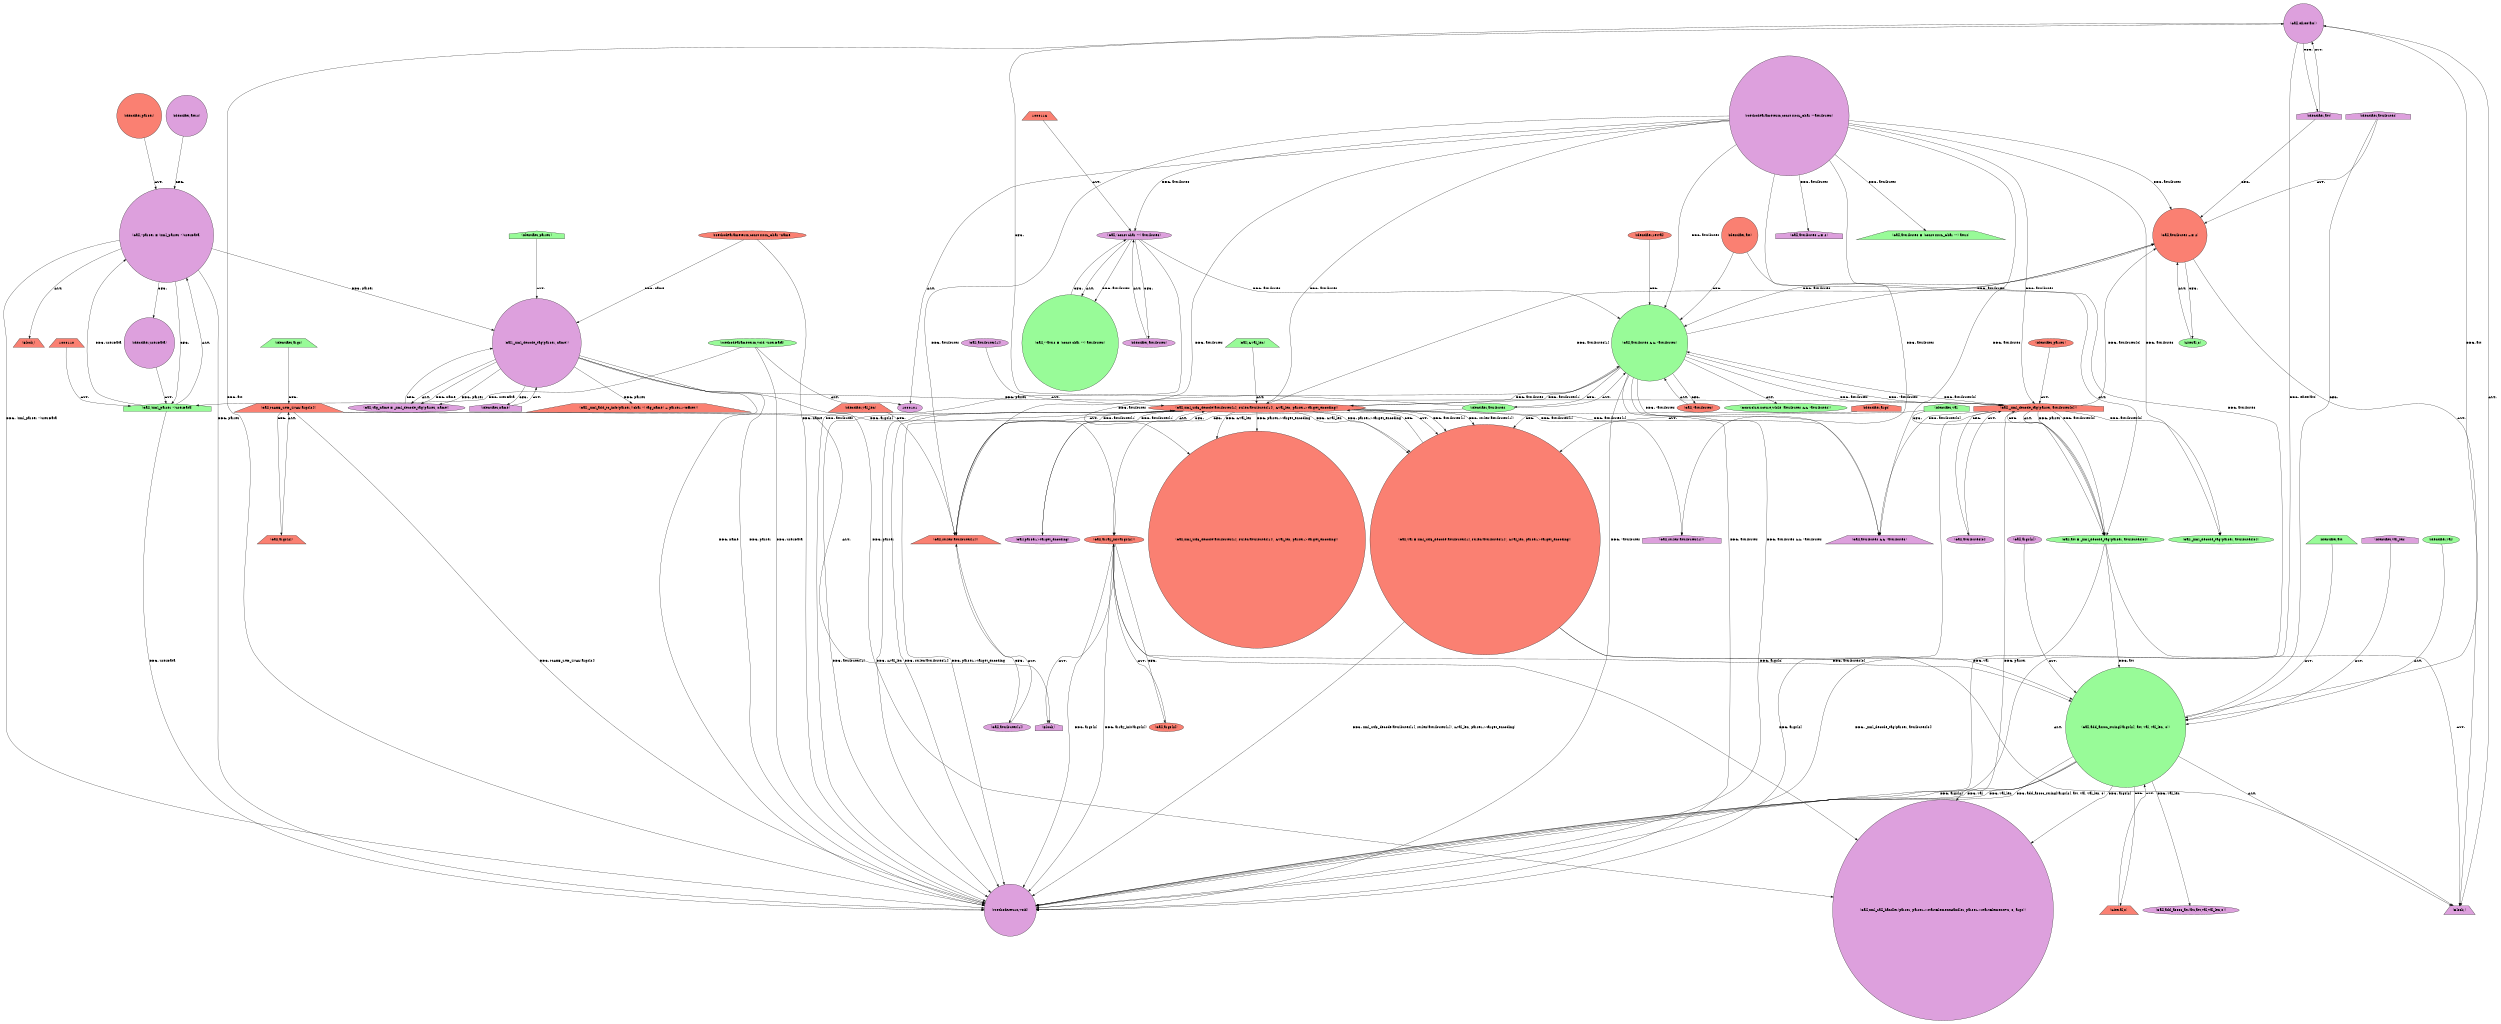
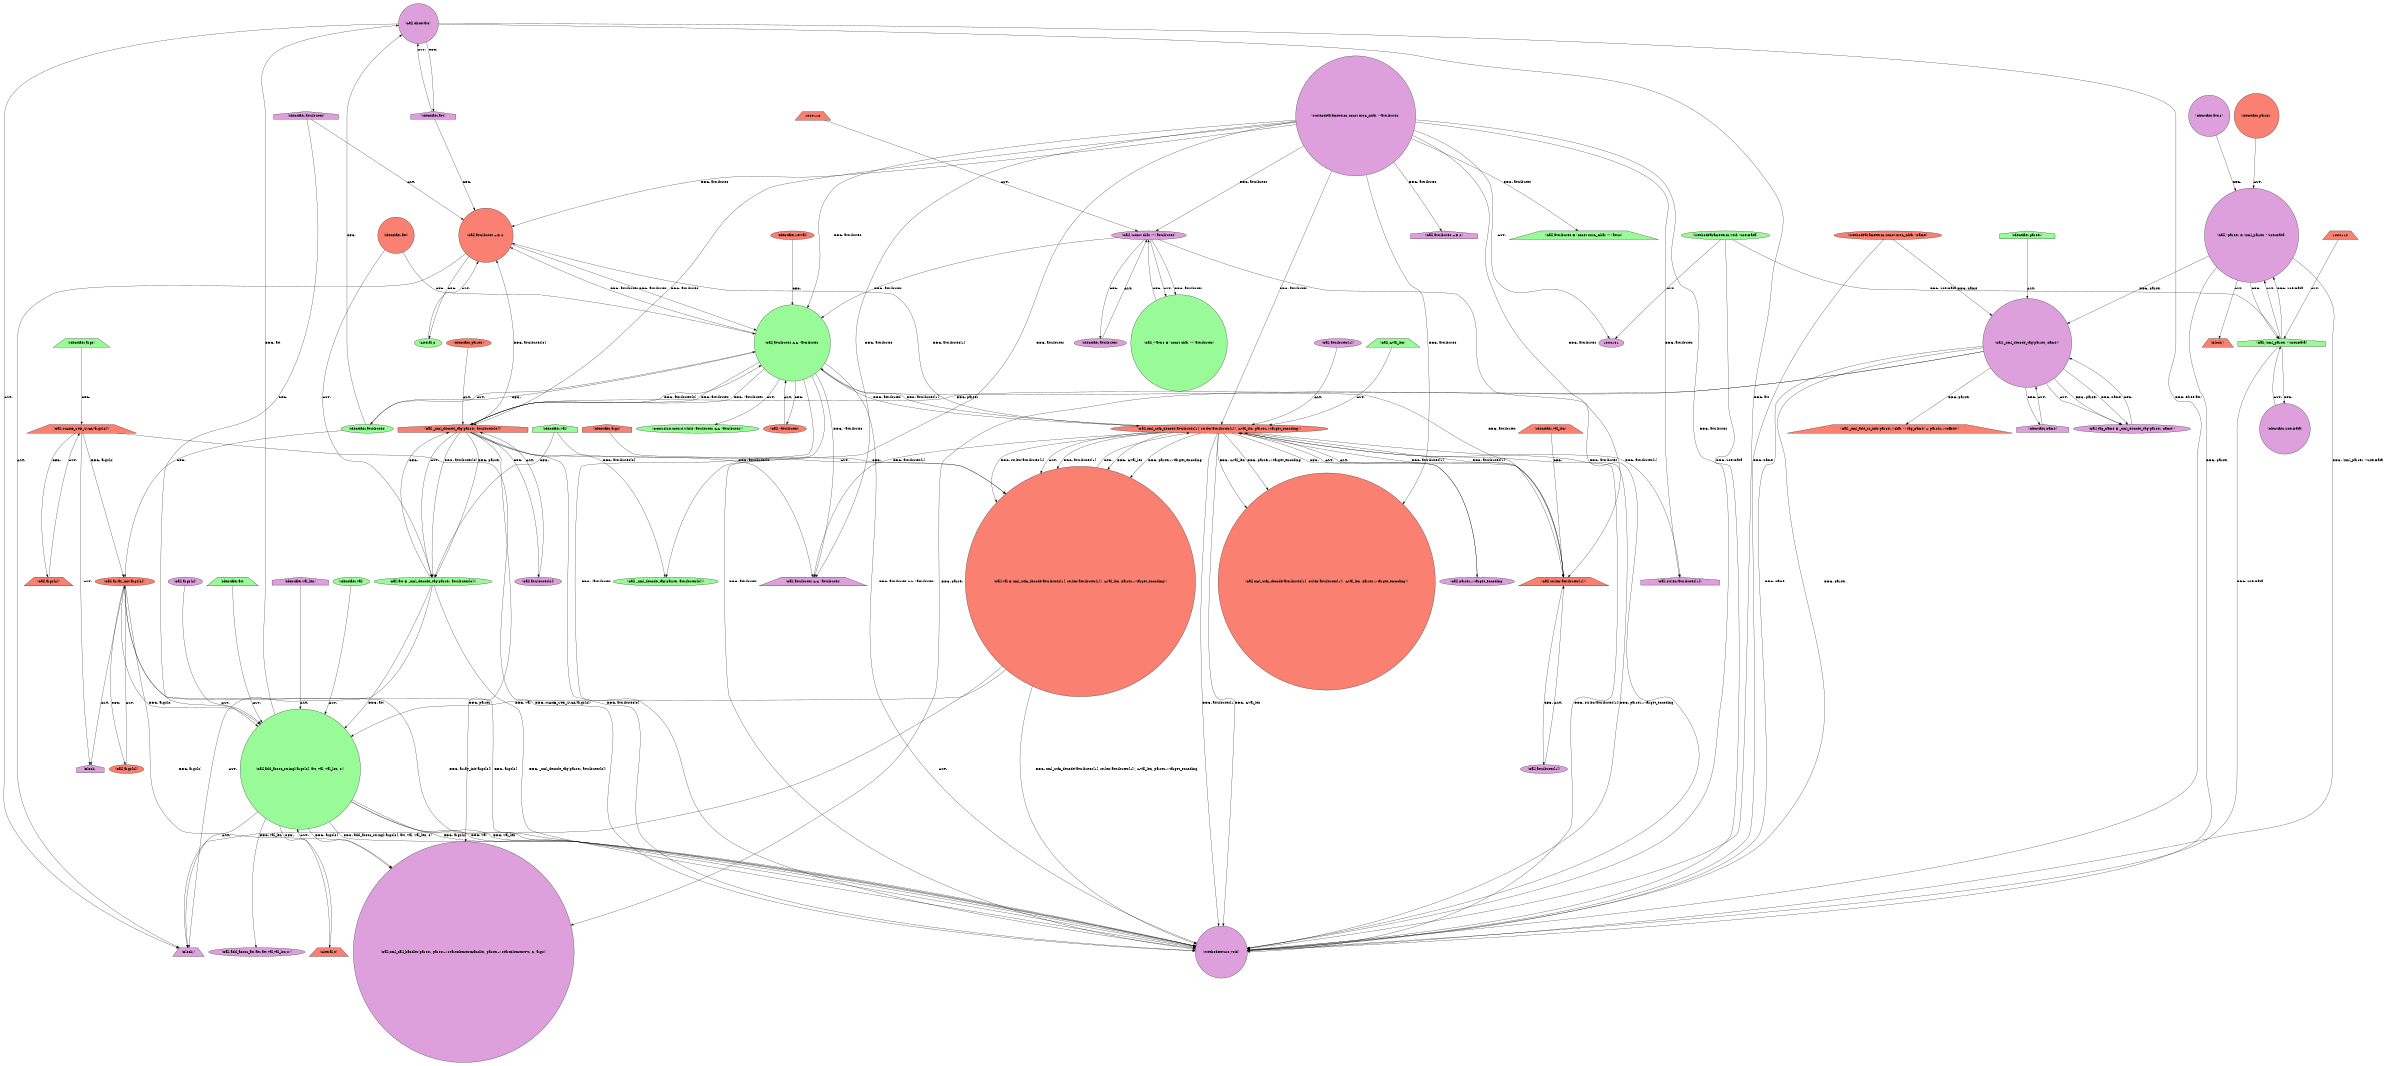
edge "(Call,*parser = (xml_parser *)userData)" -> "(Identifier,userData)": now "(Call,(xml_parser *)userData)" -> "(Identifier,userData)"
